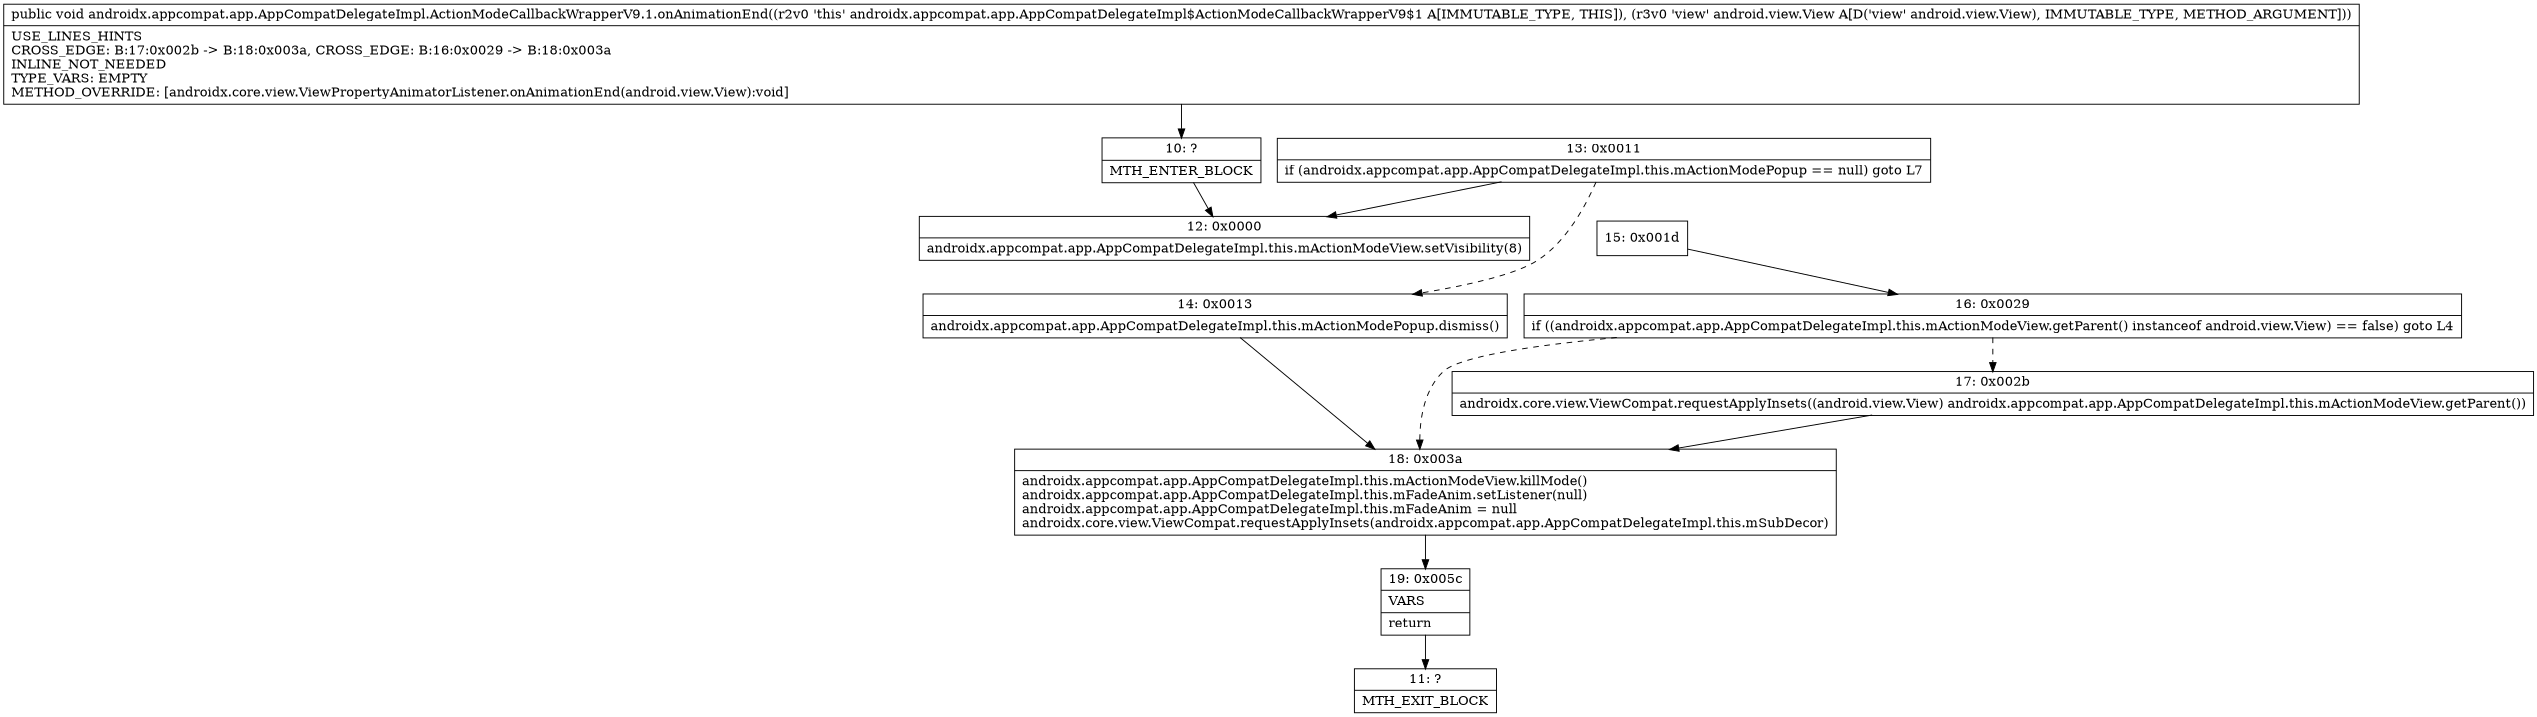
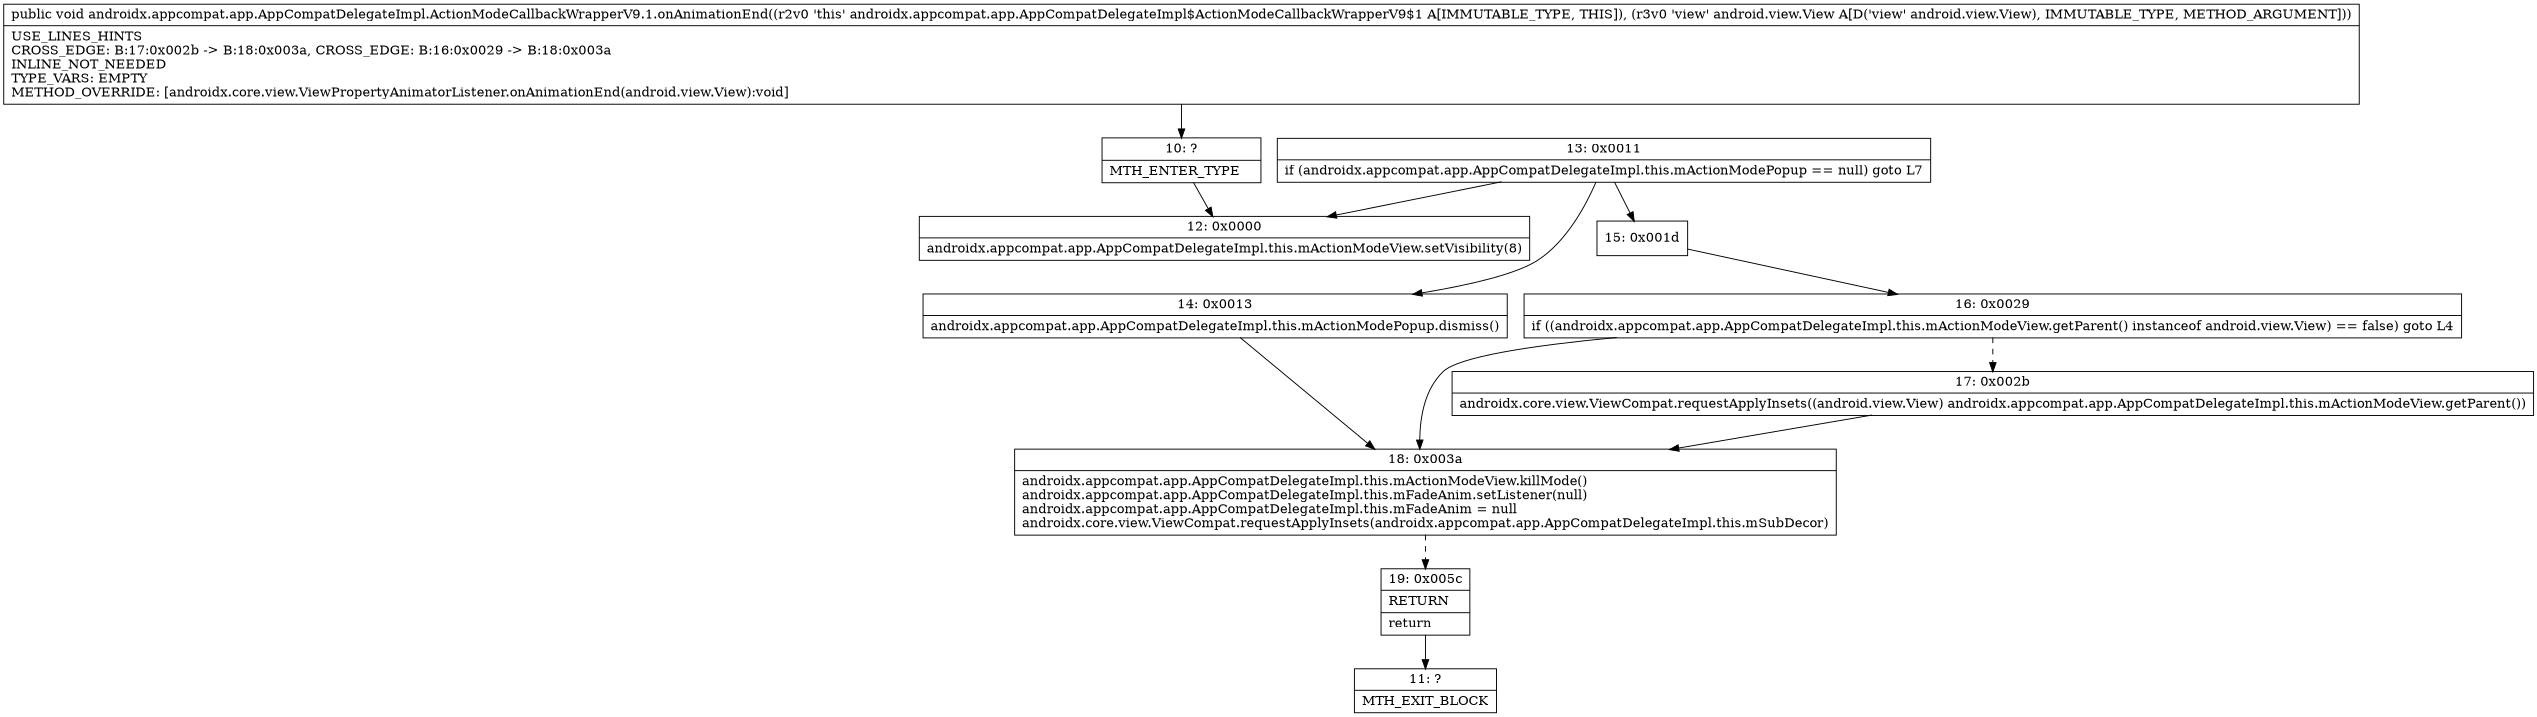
node "10: ?": text "MTH_ENTER_BLOCK" -> "MTH_ENTER_TYPE"
edge "13: 0x0011" -> "15: 0x001d": added
edge "13: 0x0011" -> "14: 0x0013": style dashed -> solid
edge "16: 0x0029" -> "18: 0x003a": style dashed -> solid
edge "18: 0x003a" -> "19: 0x005c": style solid -> dashed
node "19: 0x005c": text "VARS" -> "RETURN"
